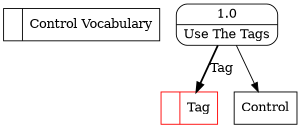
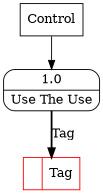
node "Control Vocabulary": removed
node "1.0": text "Use The Tags" -> "Use The Use"
edge "1.0" -> "Control": reversed
